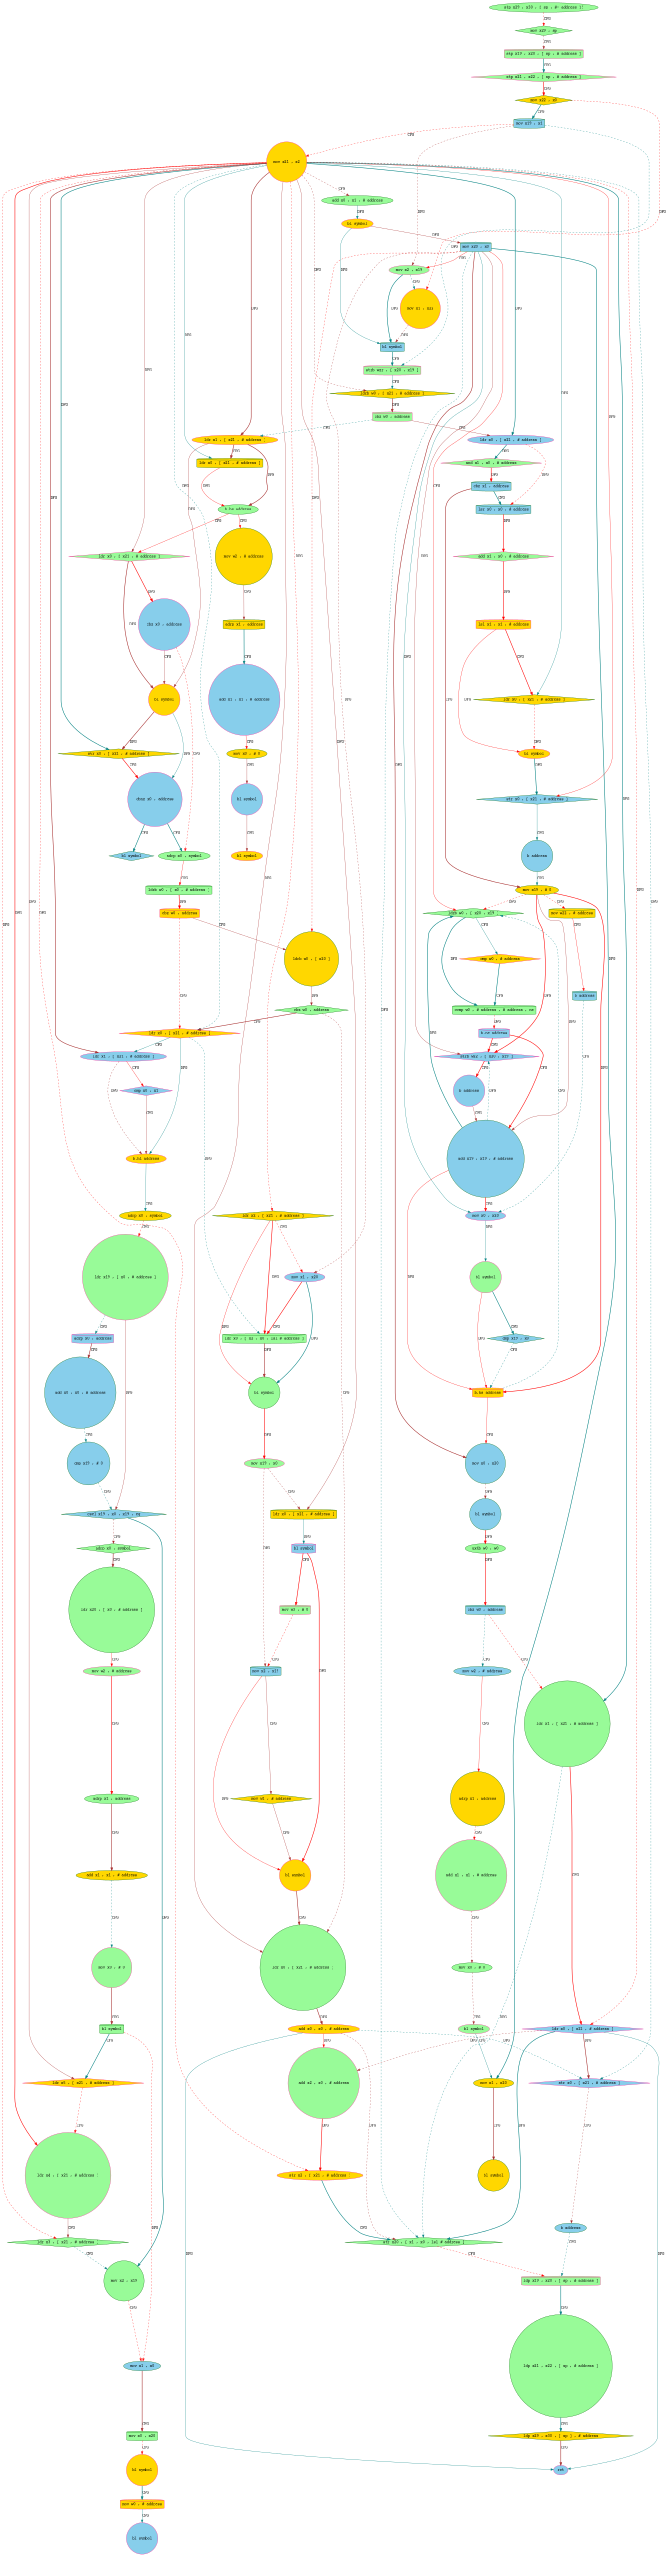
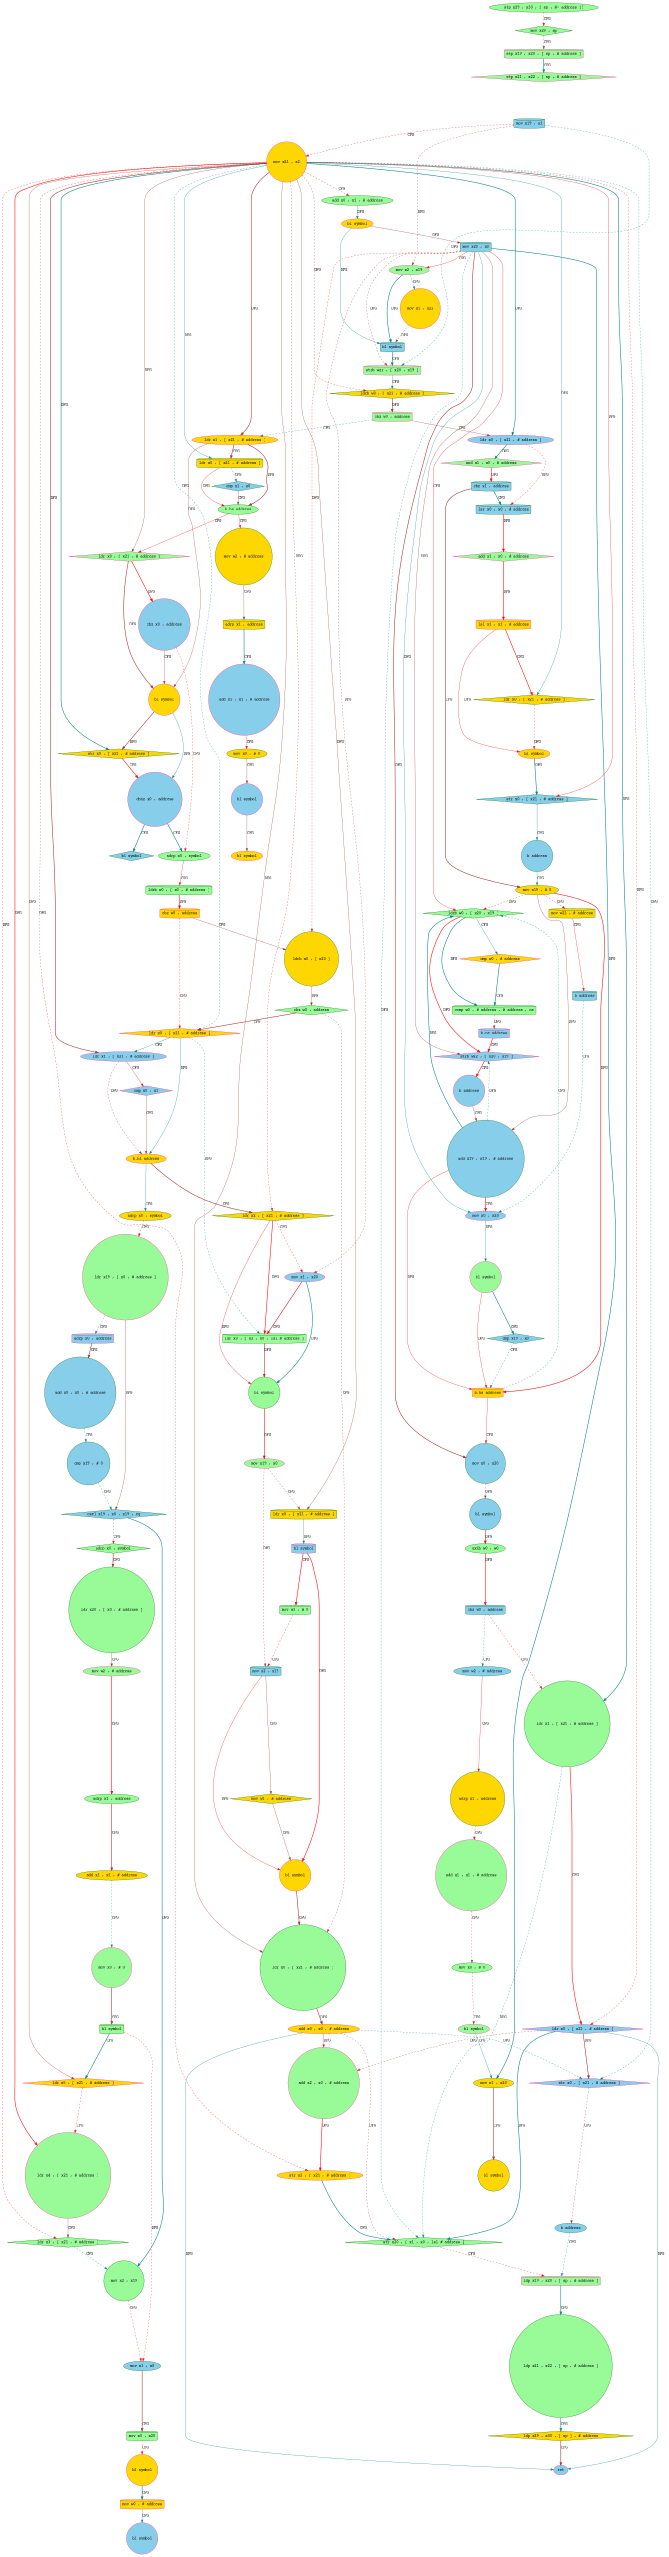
node "mov x22 , x0": removed
edge "mov x20 , x0" -> "strb wzr , [ x20 , x19 ]": added, label "DFG"
node "cmp x1 , x0": added
edge "mov x19 , # 0" -> "strb w22 , [ x20 , x19 ]": now "ldrb w0 , [ x20 , x19 ]" -> "strb w22 , [ x20 , x19 ]"
edge "b.ne address" -> "add x19 , x19 , # address": removed, label "CFG"
edge "b.hi address" -> "ldr x2 , [ x21 , # address ]": added, label "CFG"
node "mov w3 , # 0": color deeppink -> darkgreen
